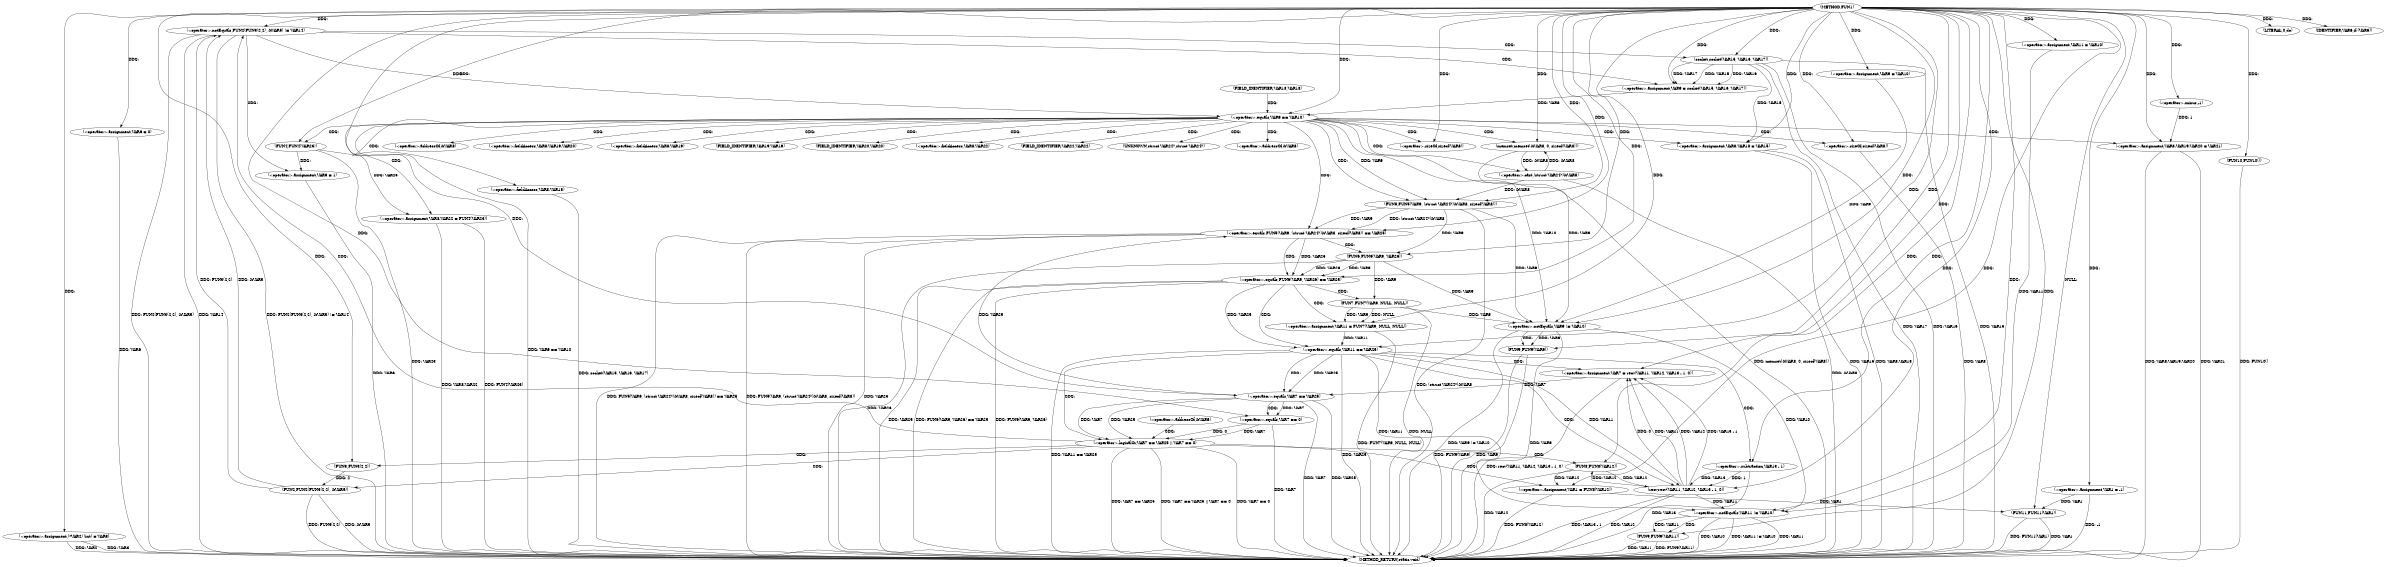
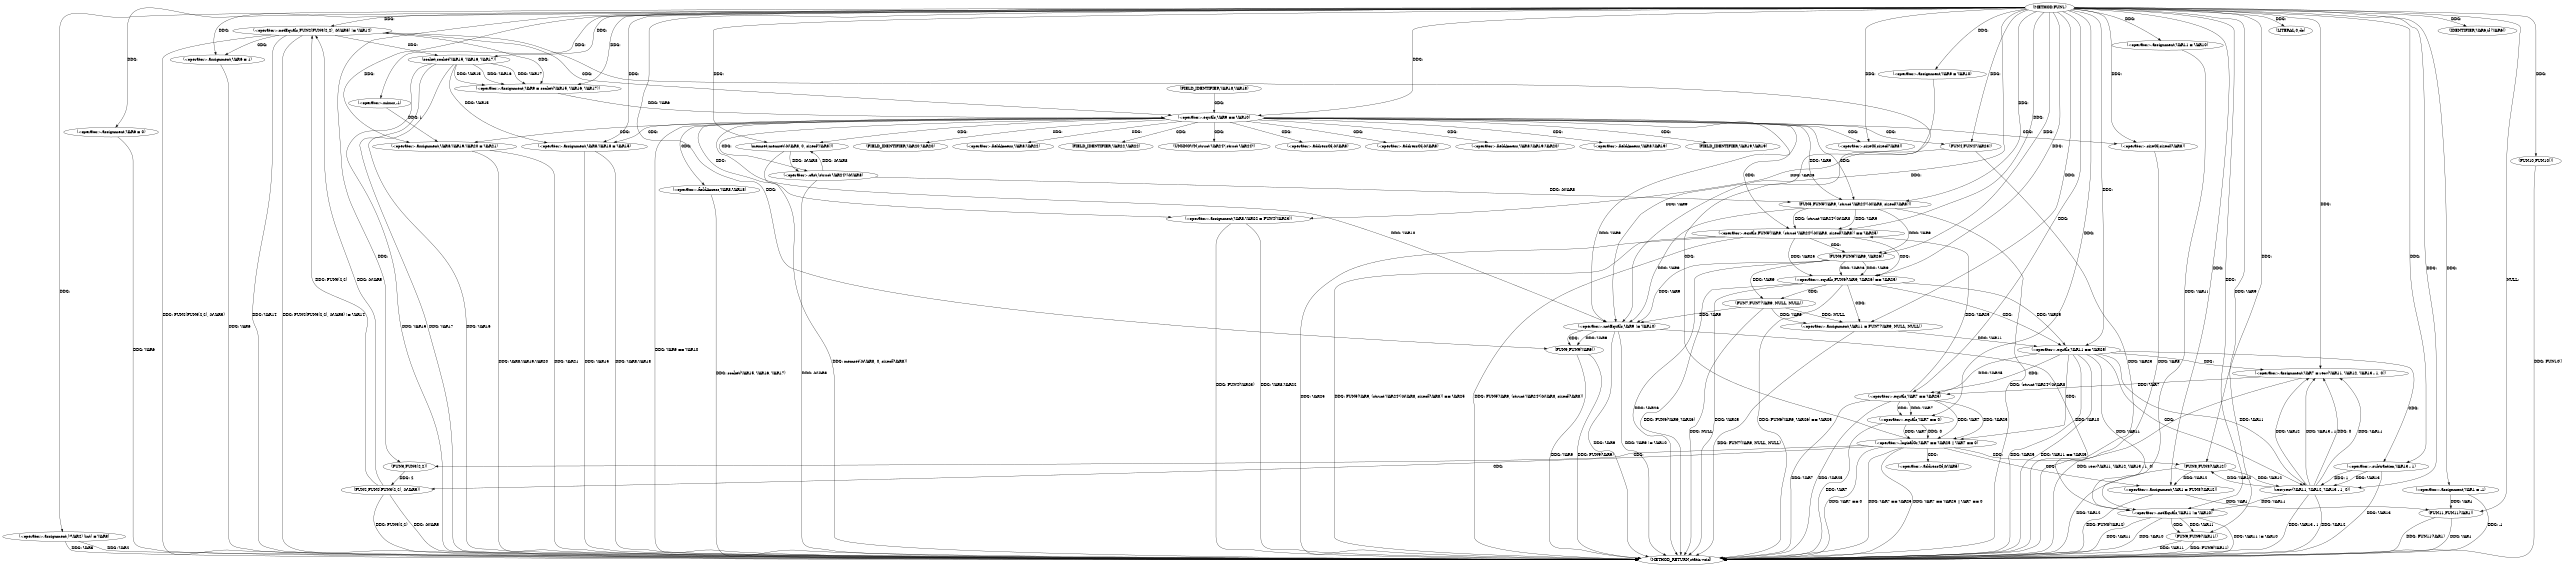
edge "(FUN4,FUN4(VAR23))" -> "(<operator>.assignment,VAR6 = 1)": now "(METHOD,FUN1)" -> "(<operator>.assignment,VAR6 = 1)"
edge "(METHOD,FUN1)" -> "(FUN9,FUN9(VAR11))": label "DDG: " -> "DDG: VAR9"
edge "(<operator>.addressOf,&VAR5)" -> "(<operator>.logicalOr,VAR7 == VAR25 || VAR7 == 0)": reversed
